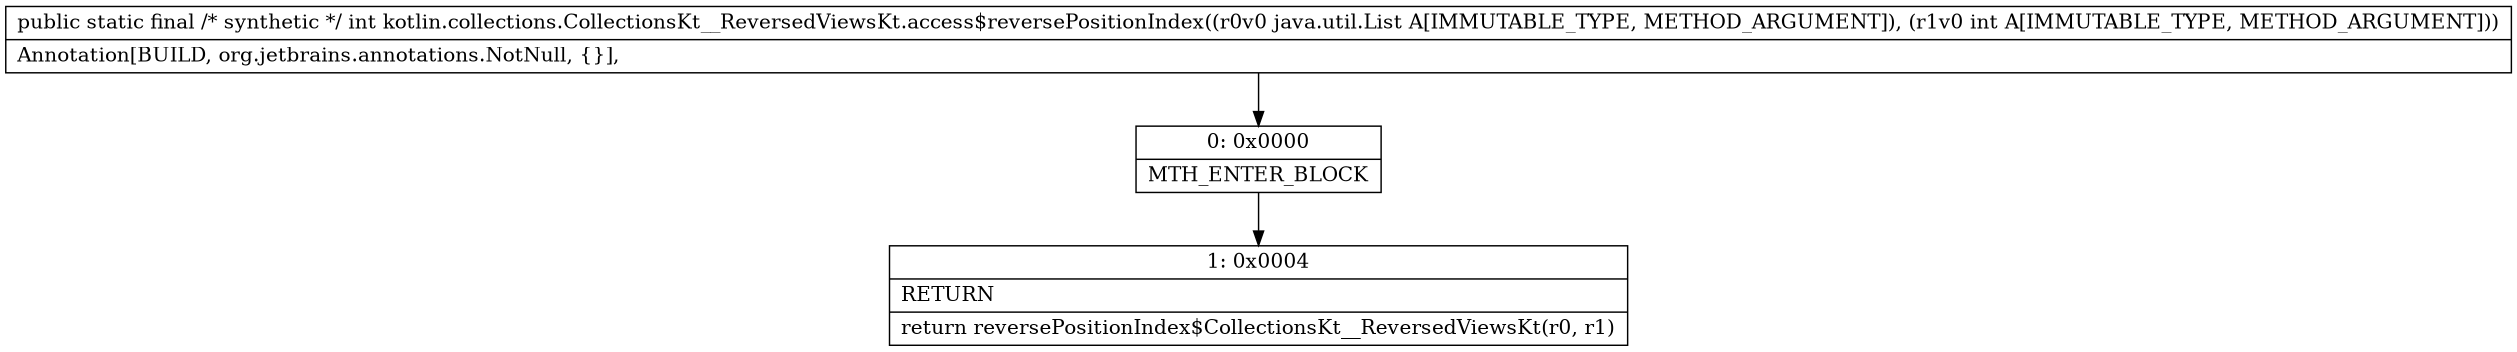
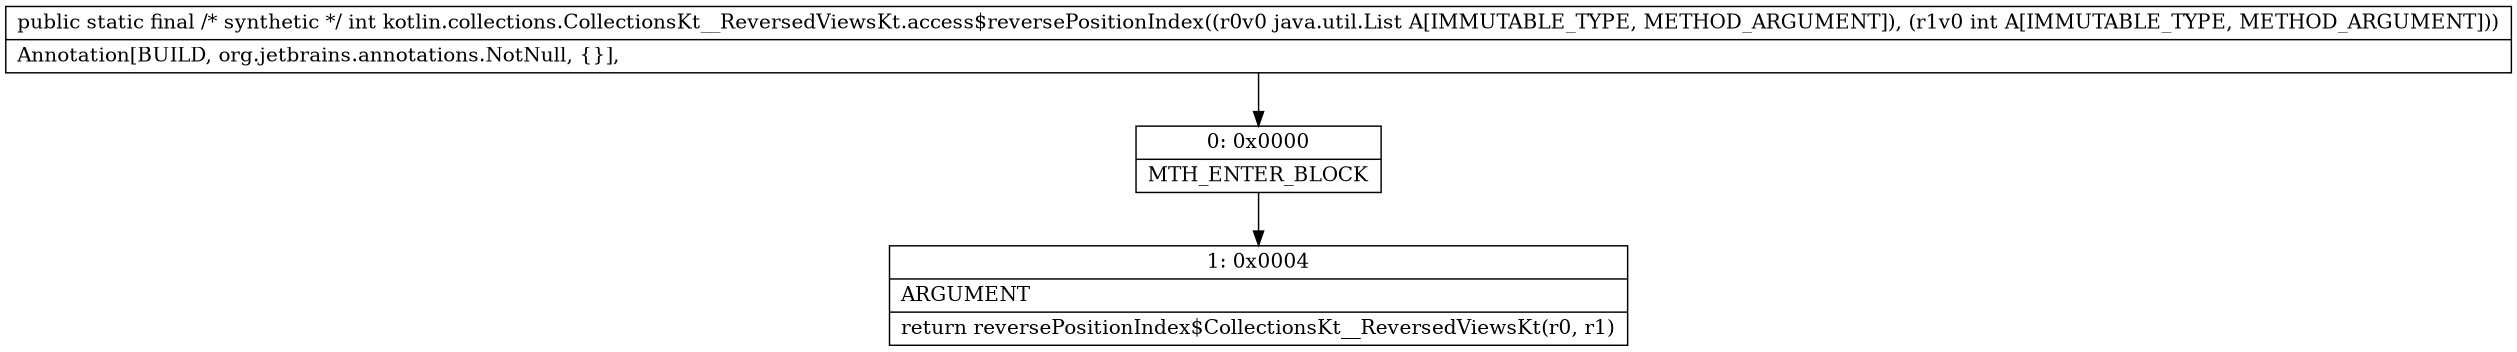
node "1: 0x0004": text "RETURN" -> "ARGUMENT"
